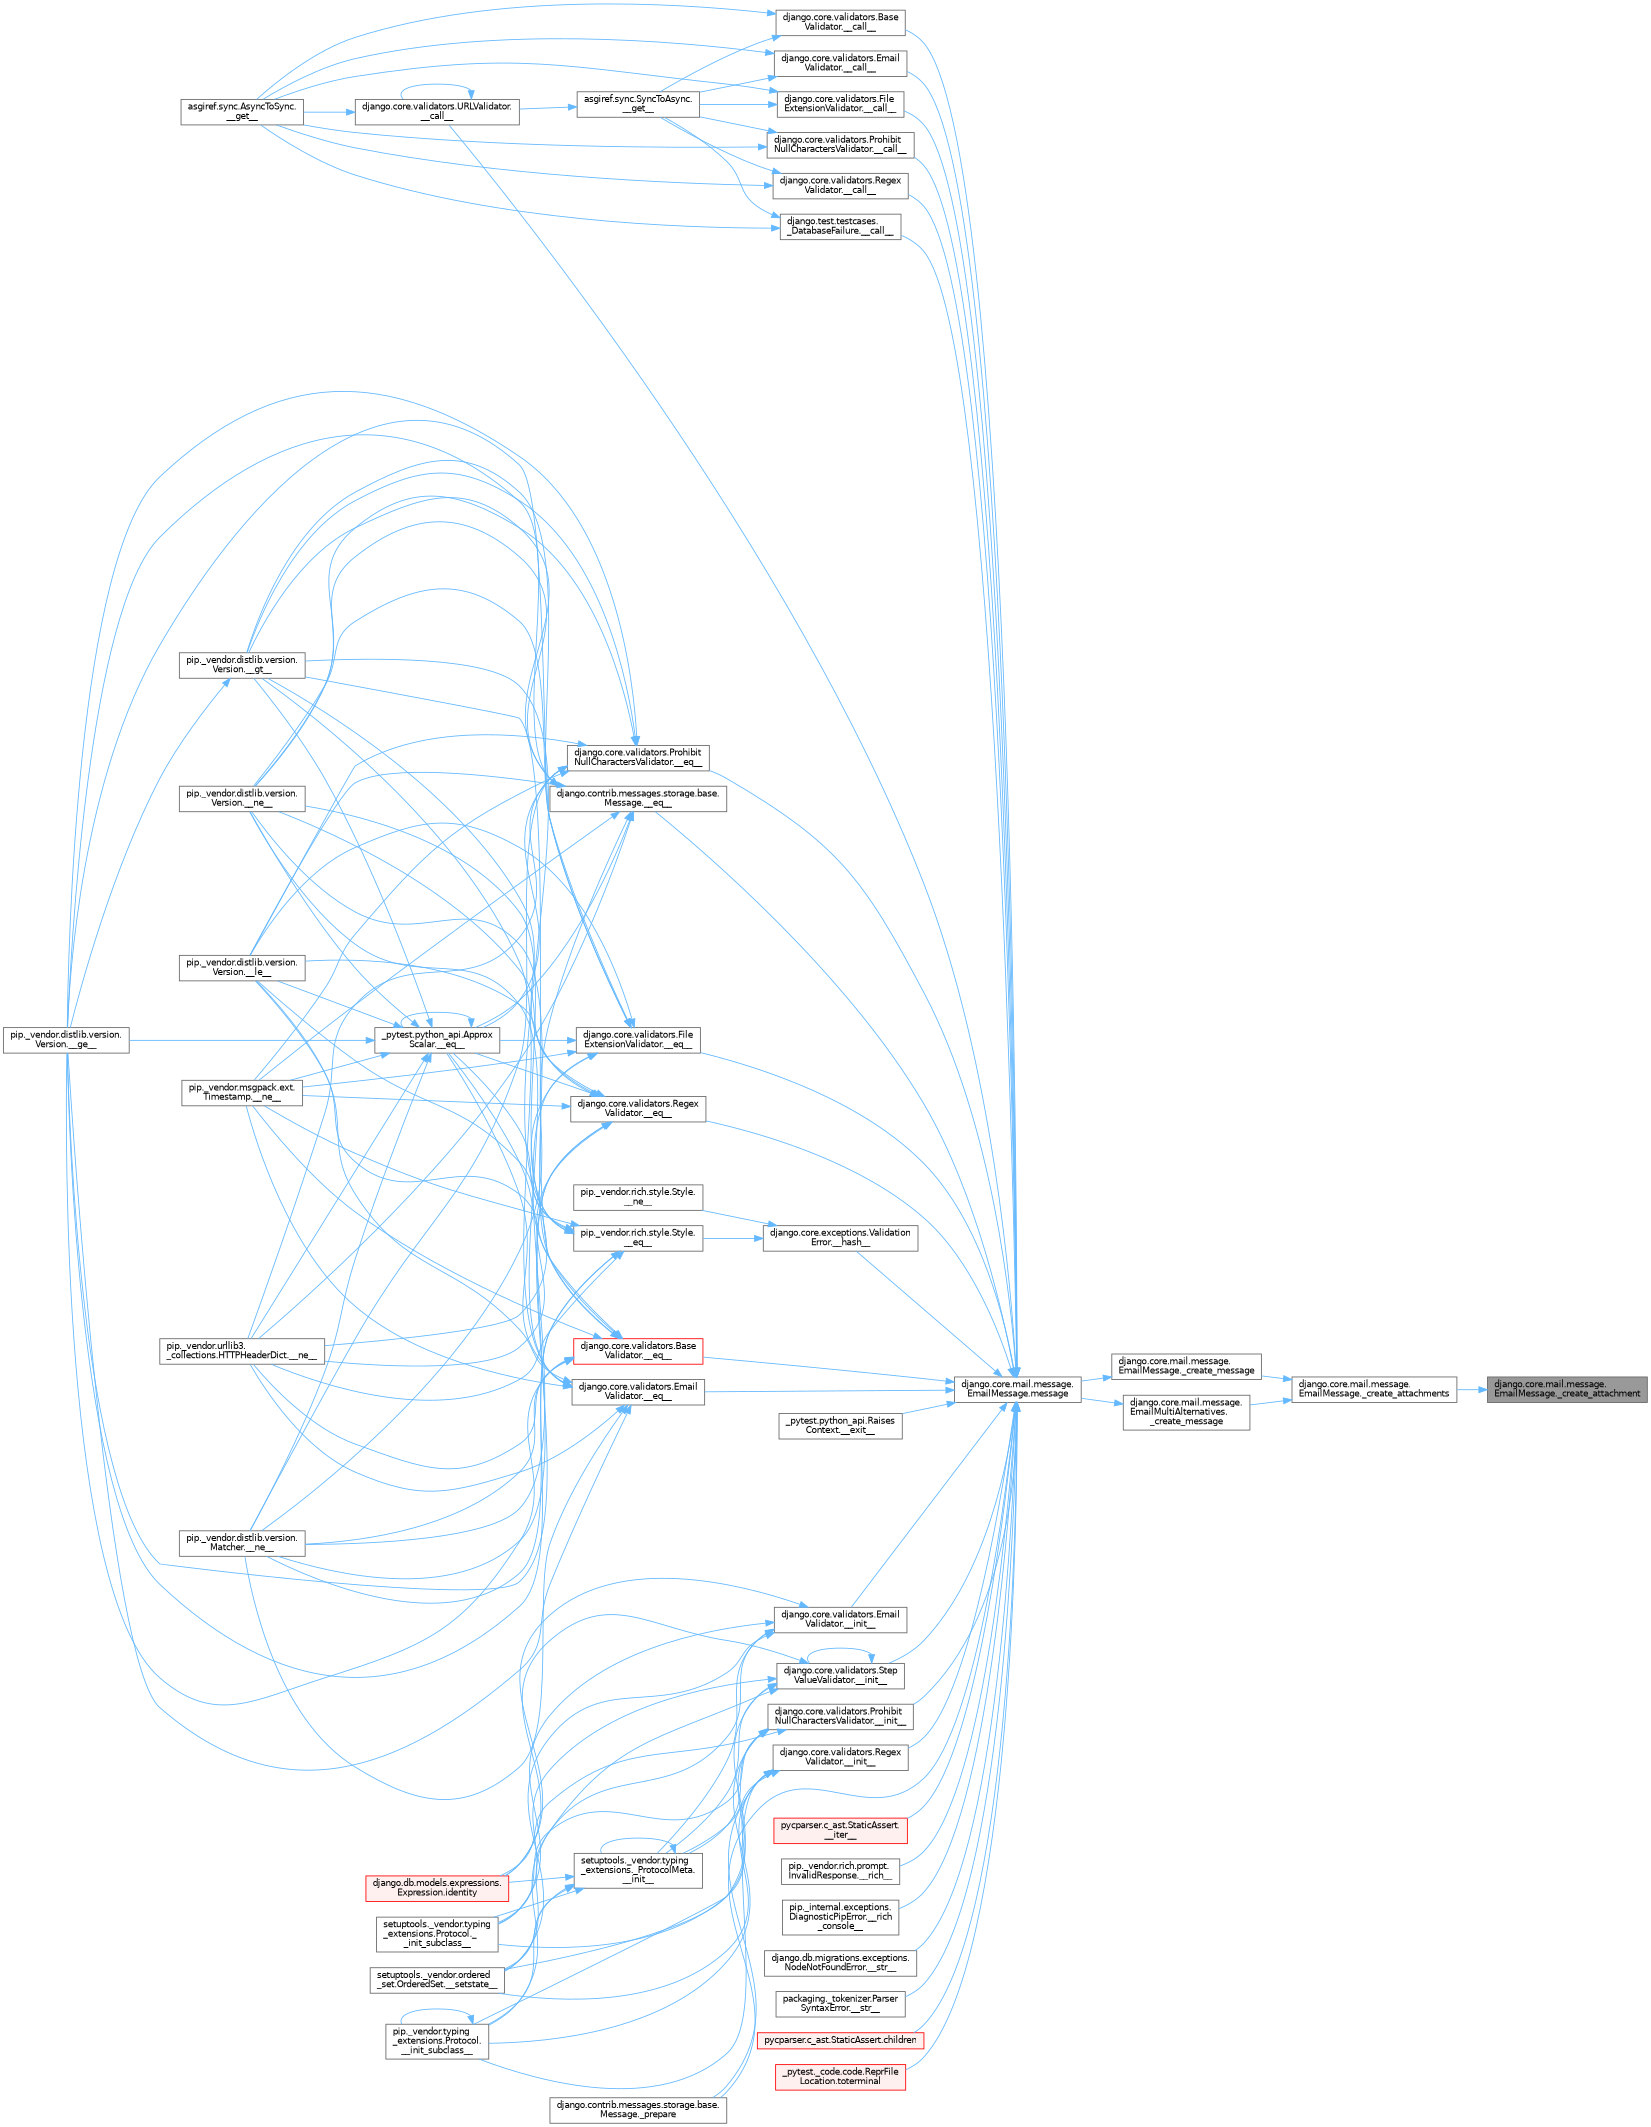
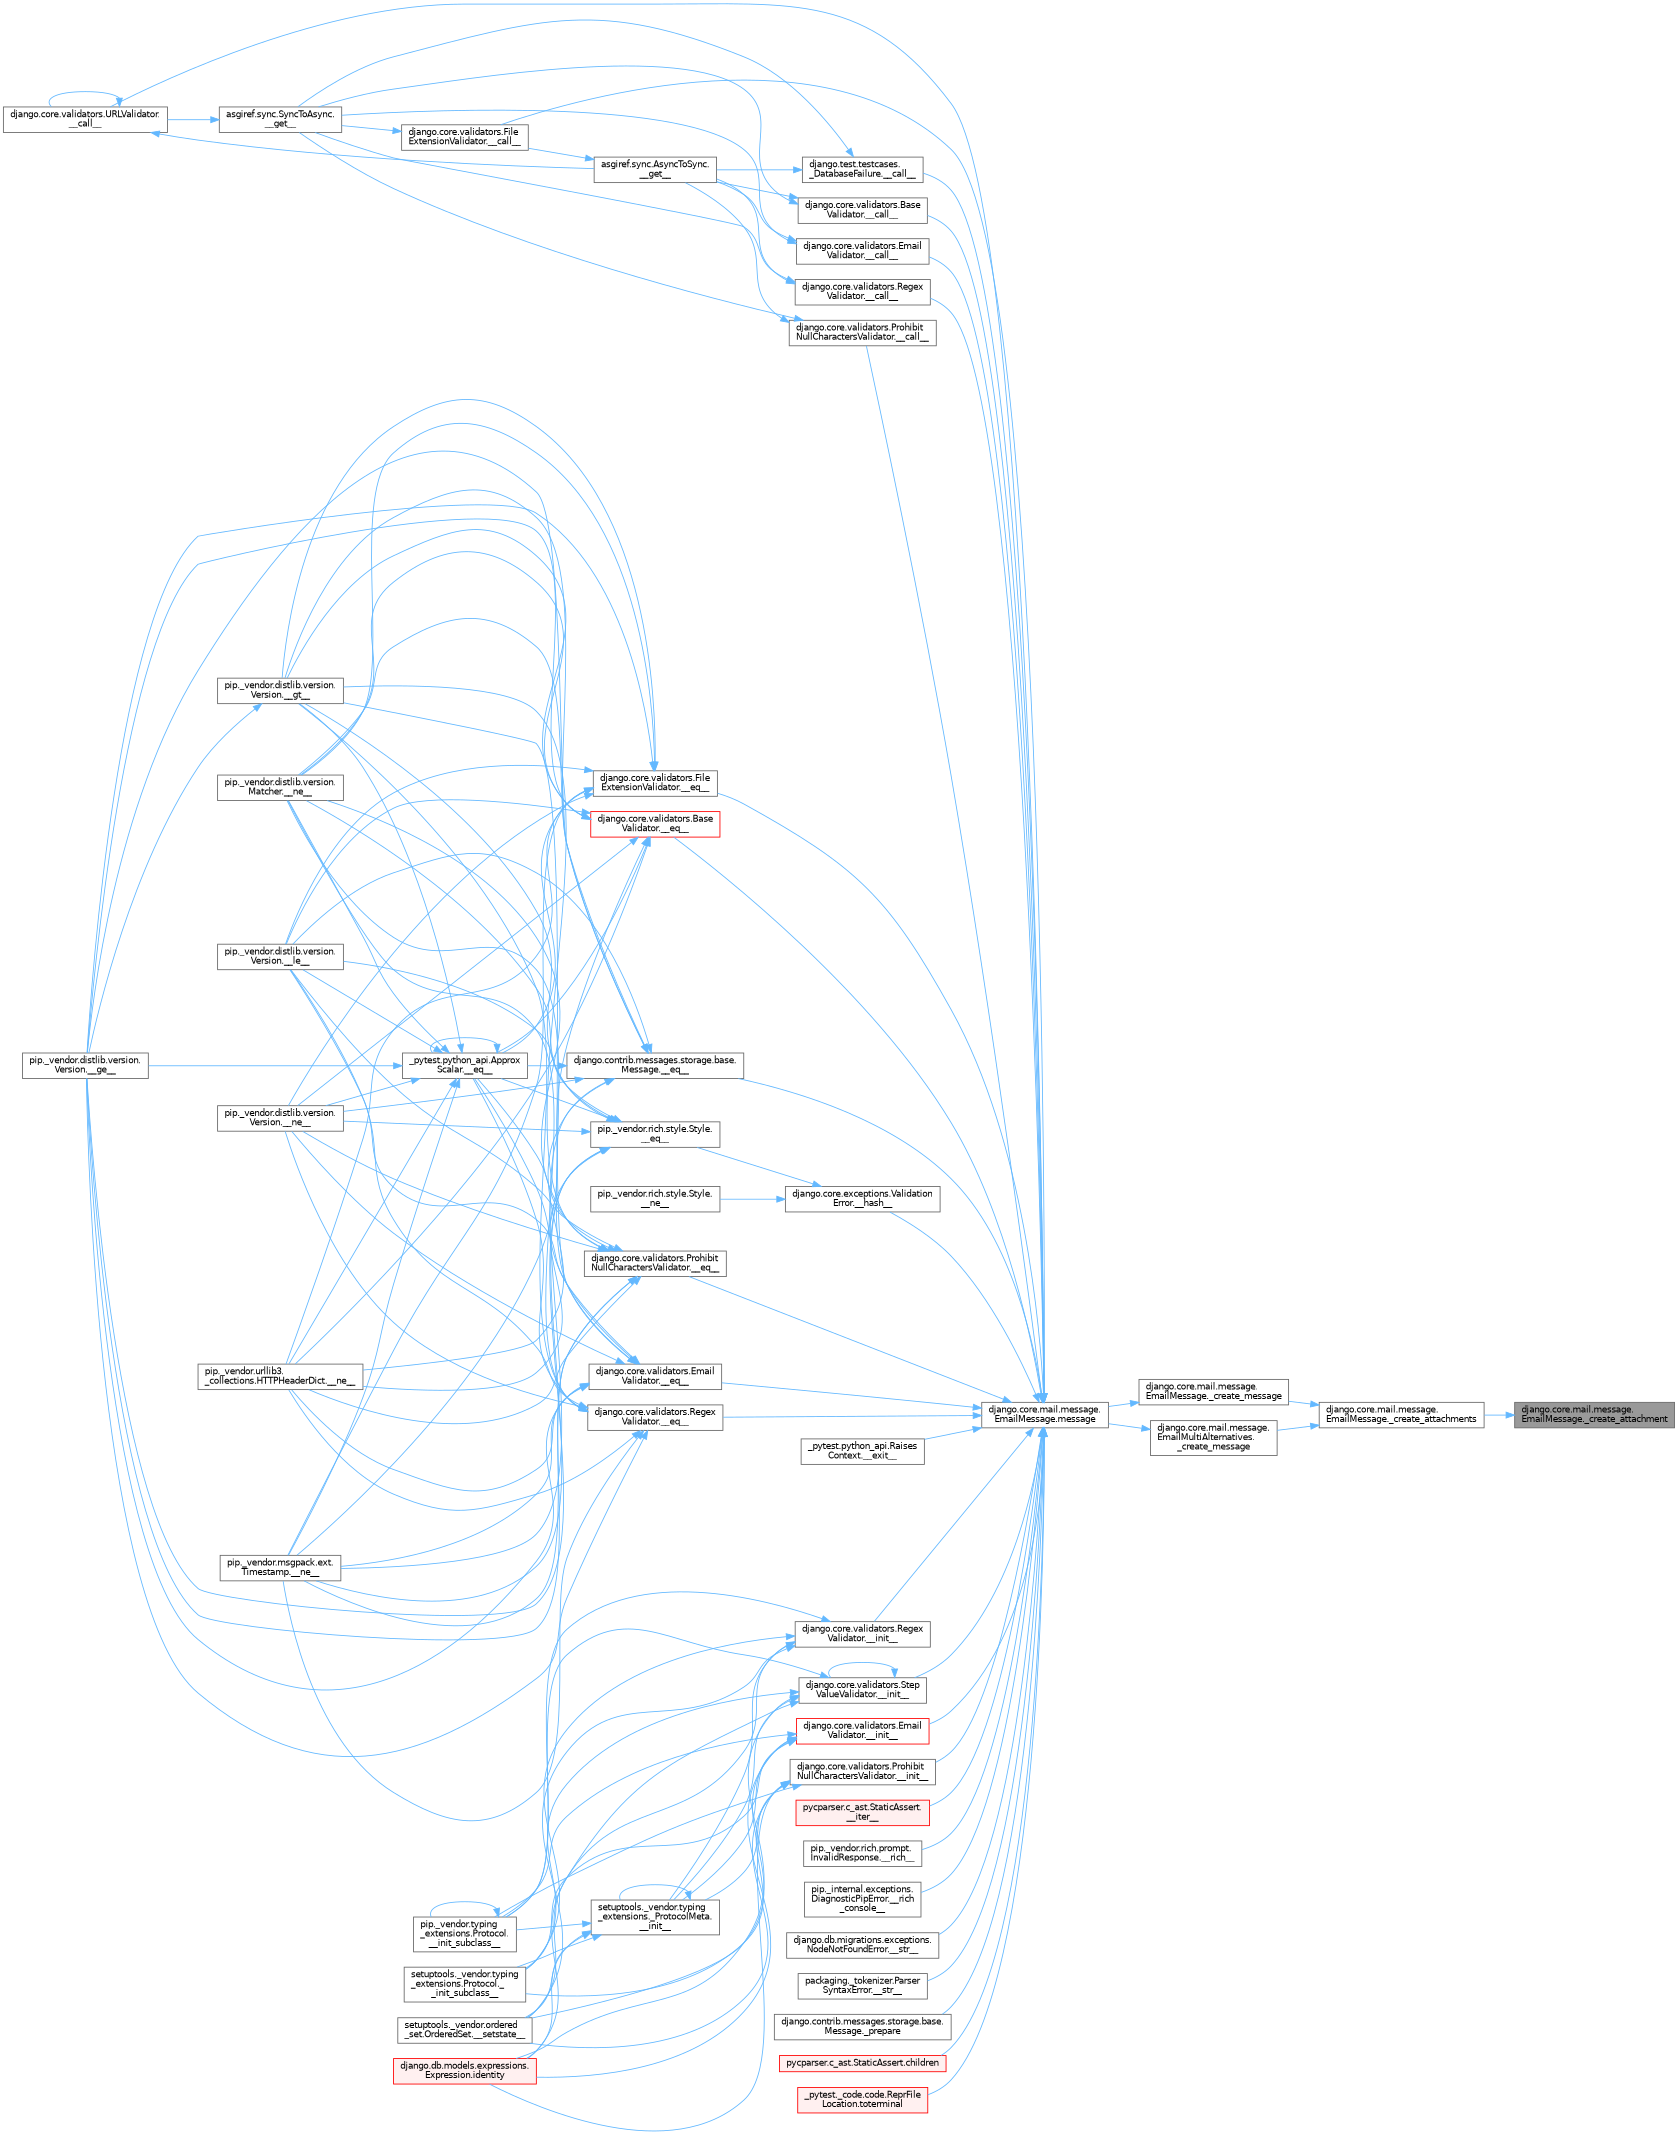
edge "asgiref.sync.AsyncToSync. __get__" -> "django.core.validators.File ExtensionValidator.__call__": reversed
node "django.core.validators.Email Validator.__init__": color grey40 -> red
edge "django.contrib.messages.storage.base. Message._prepare" -> "django.core.validators.Regex Validator.__init__": now "django.db.models.expressions. Expression.identity" -> "django.core.validators.Regex Validator.__init__"
